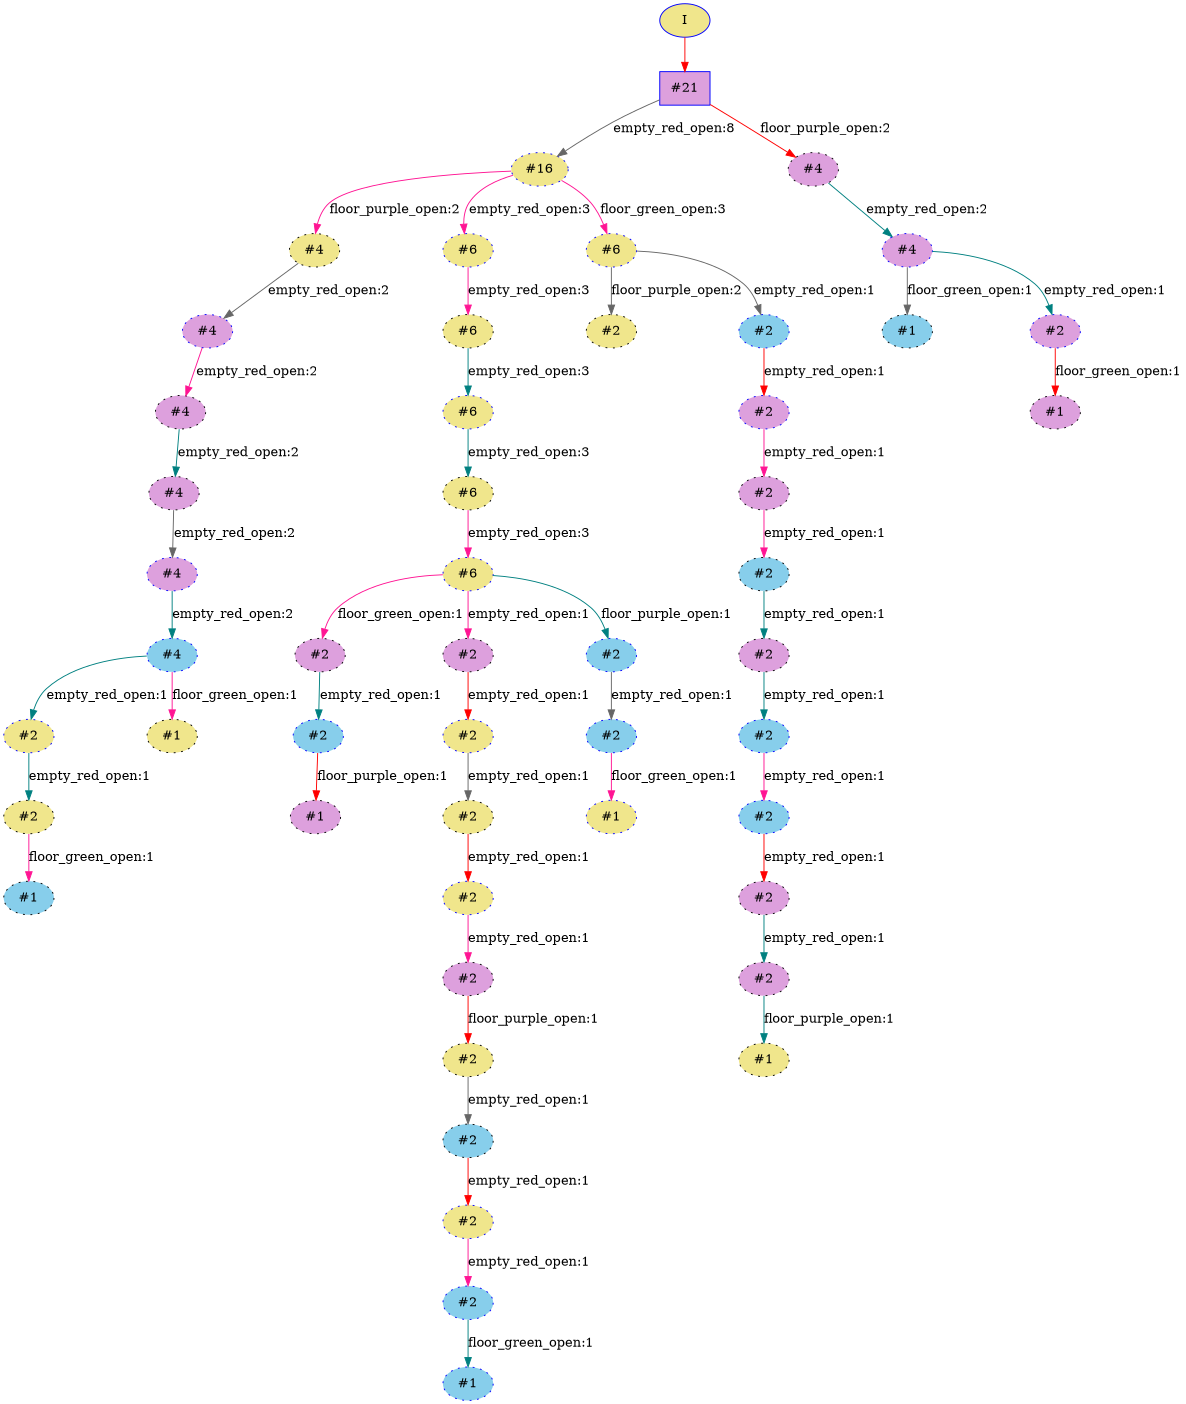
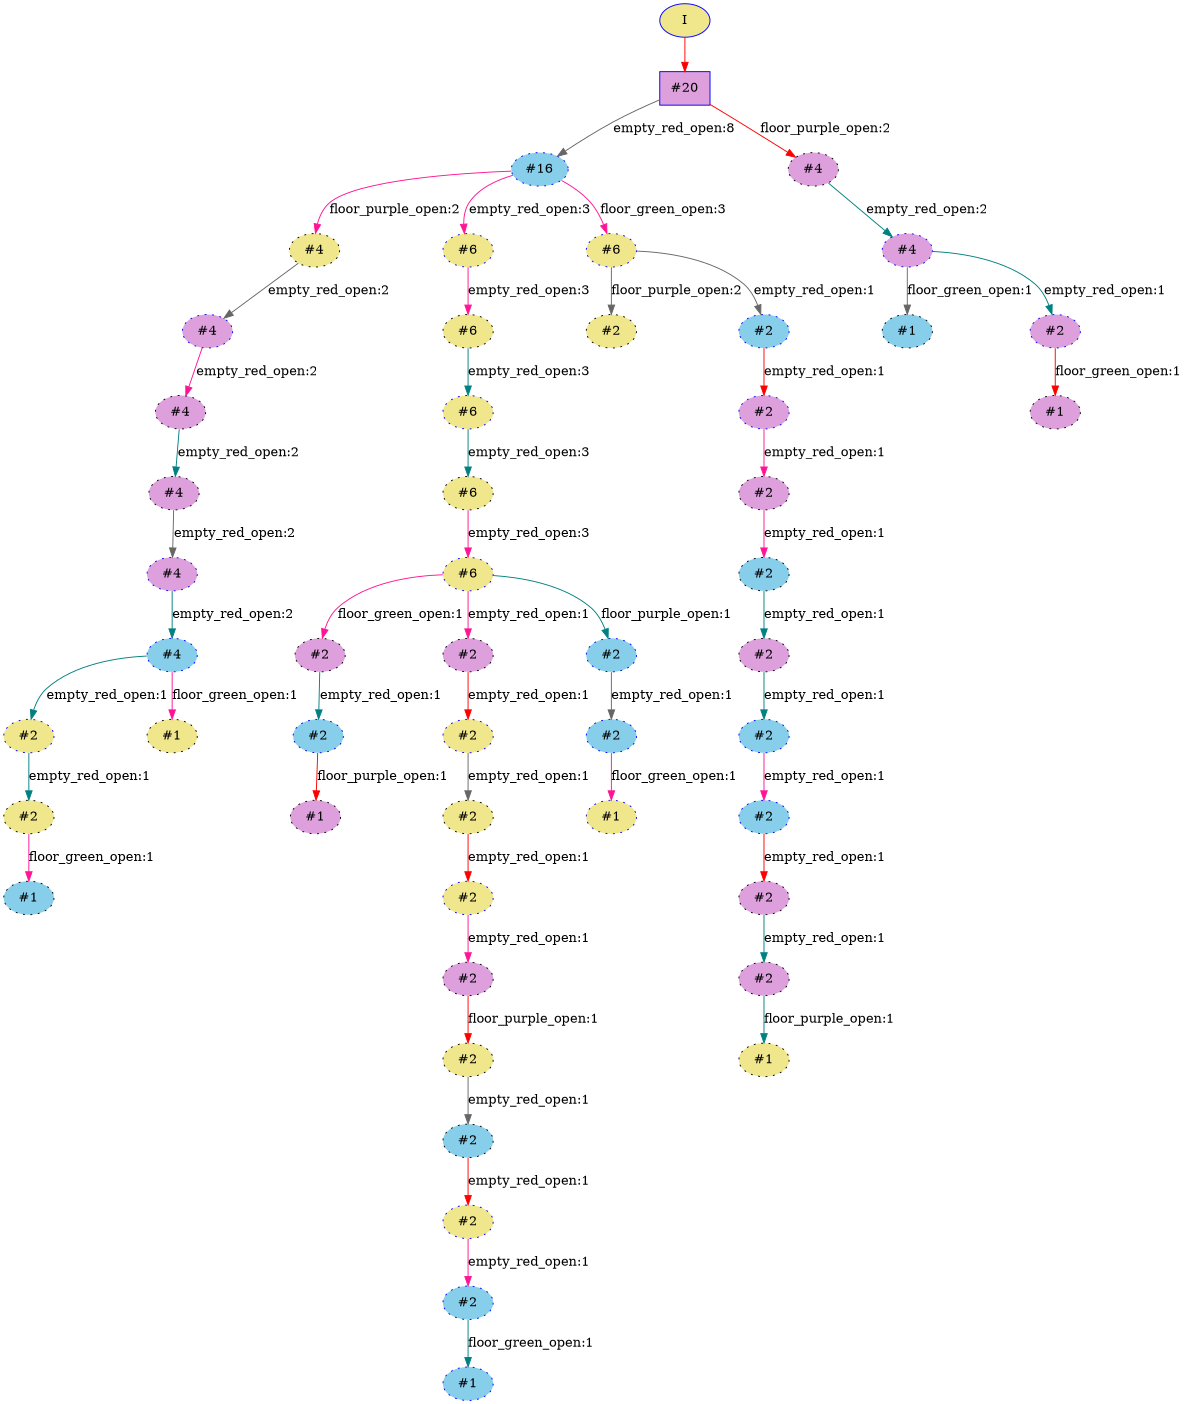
node "#21": label "#21" -> "#20"
node "#16": fillcolor khaki -> skyblue
